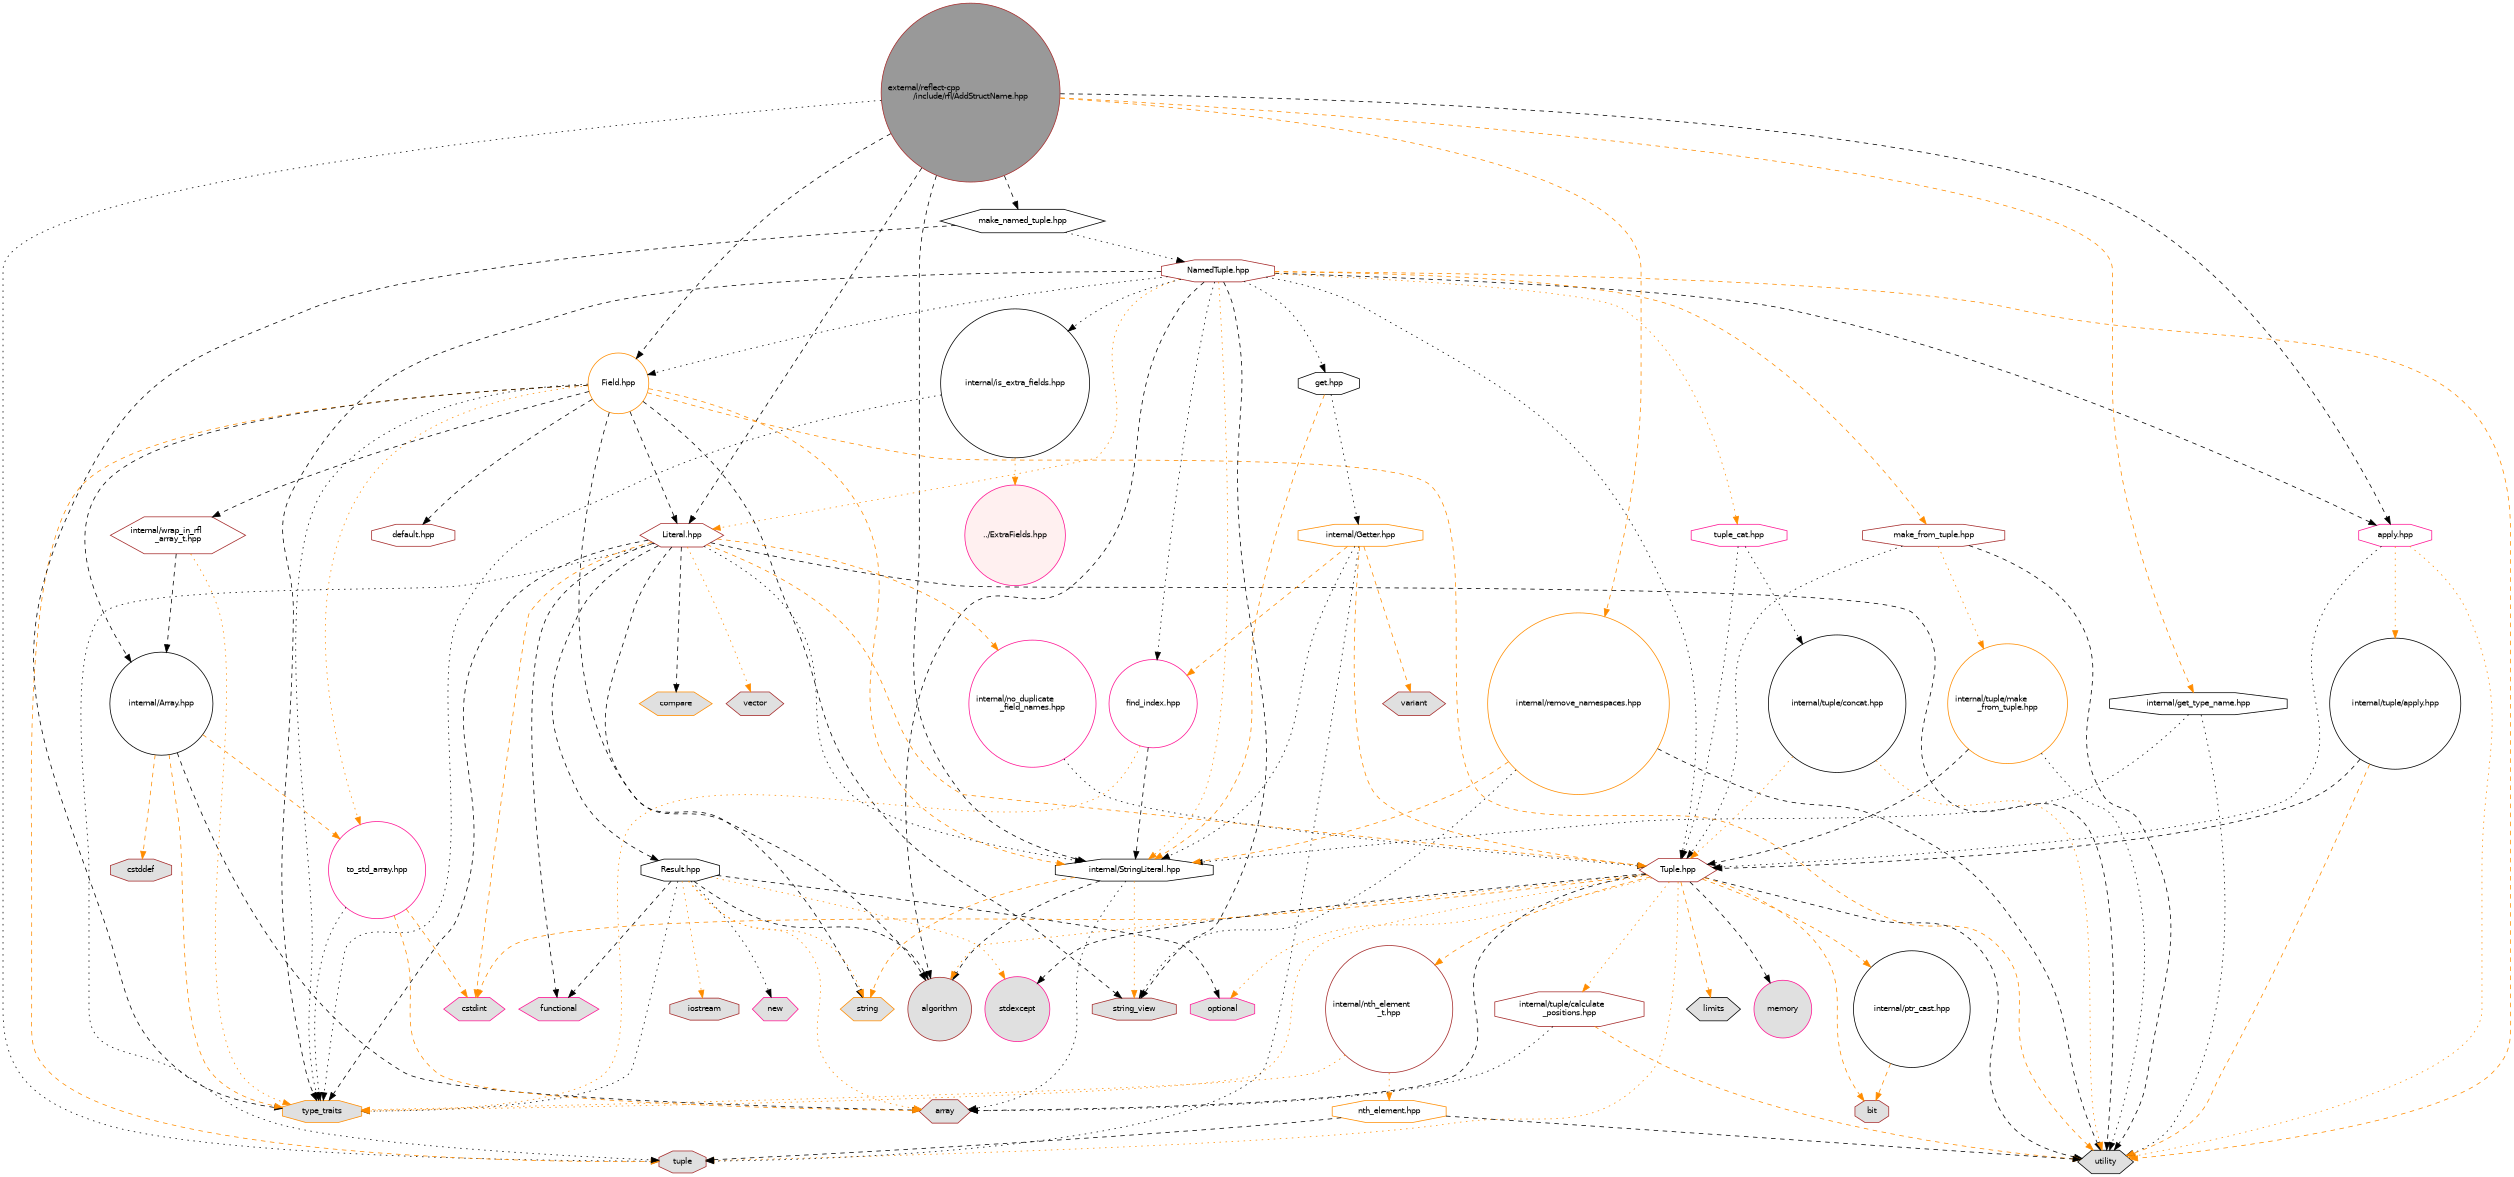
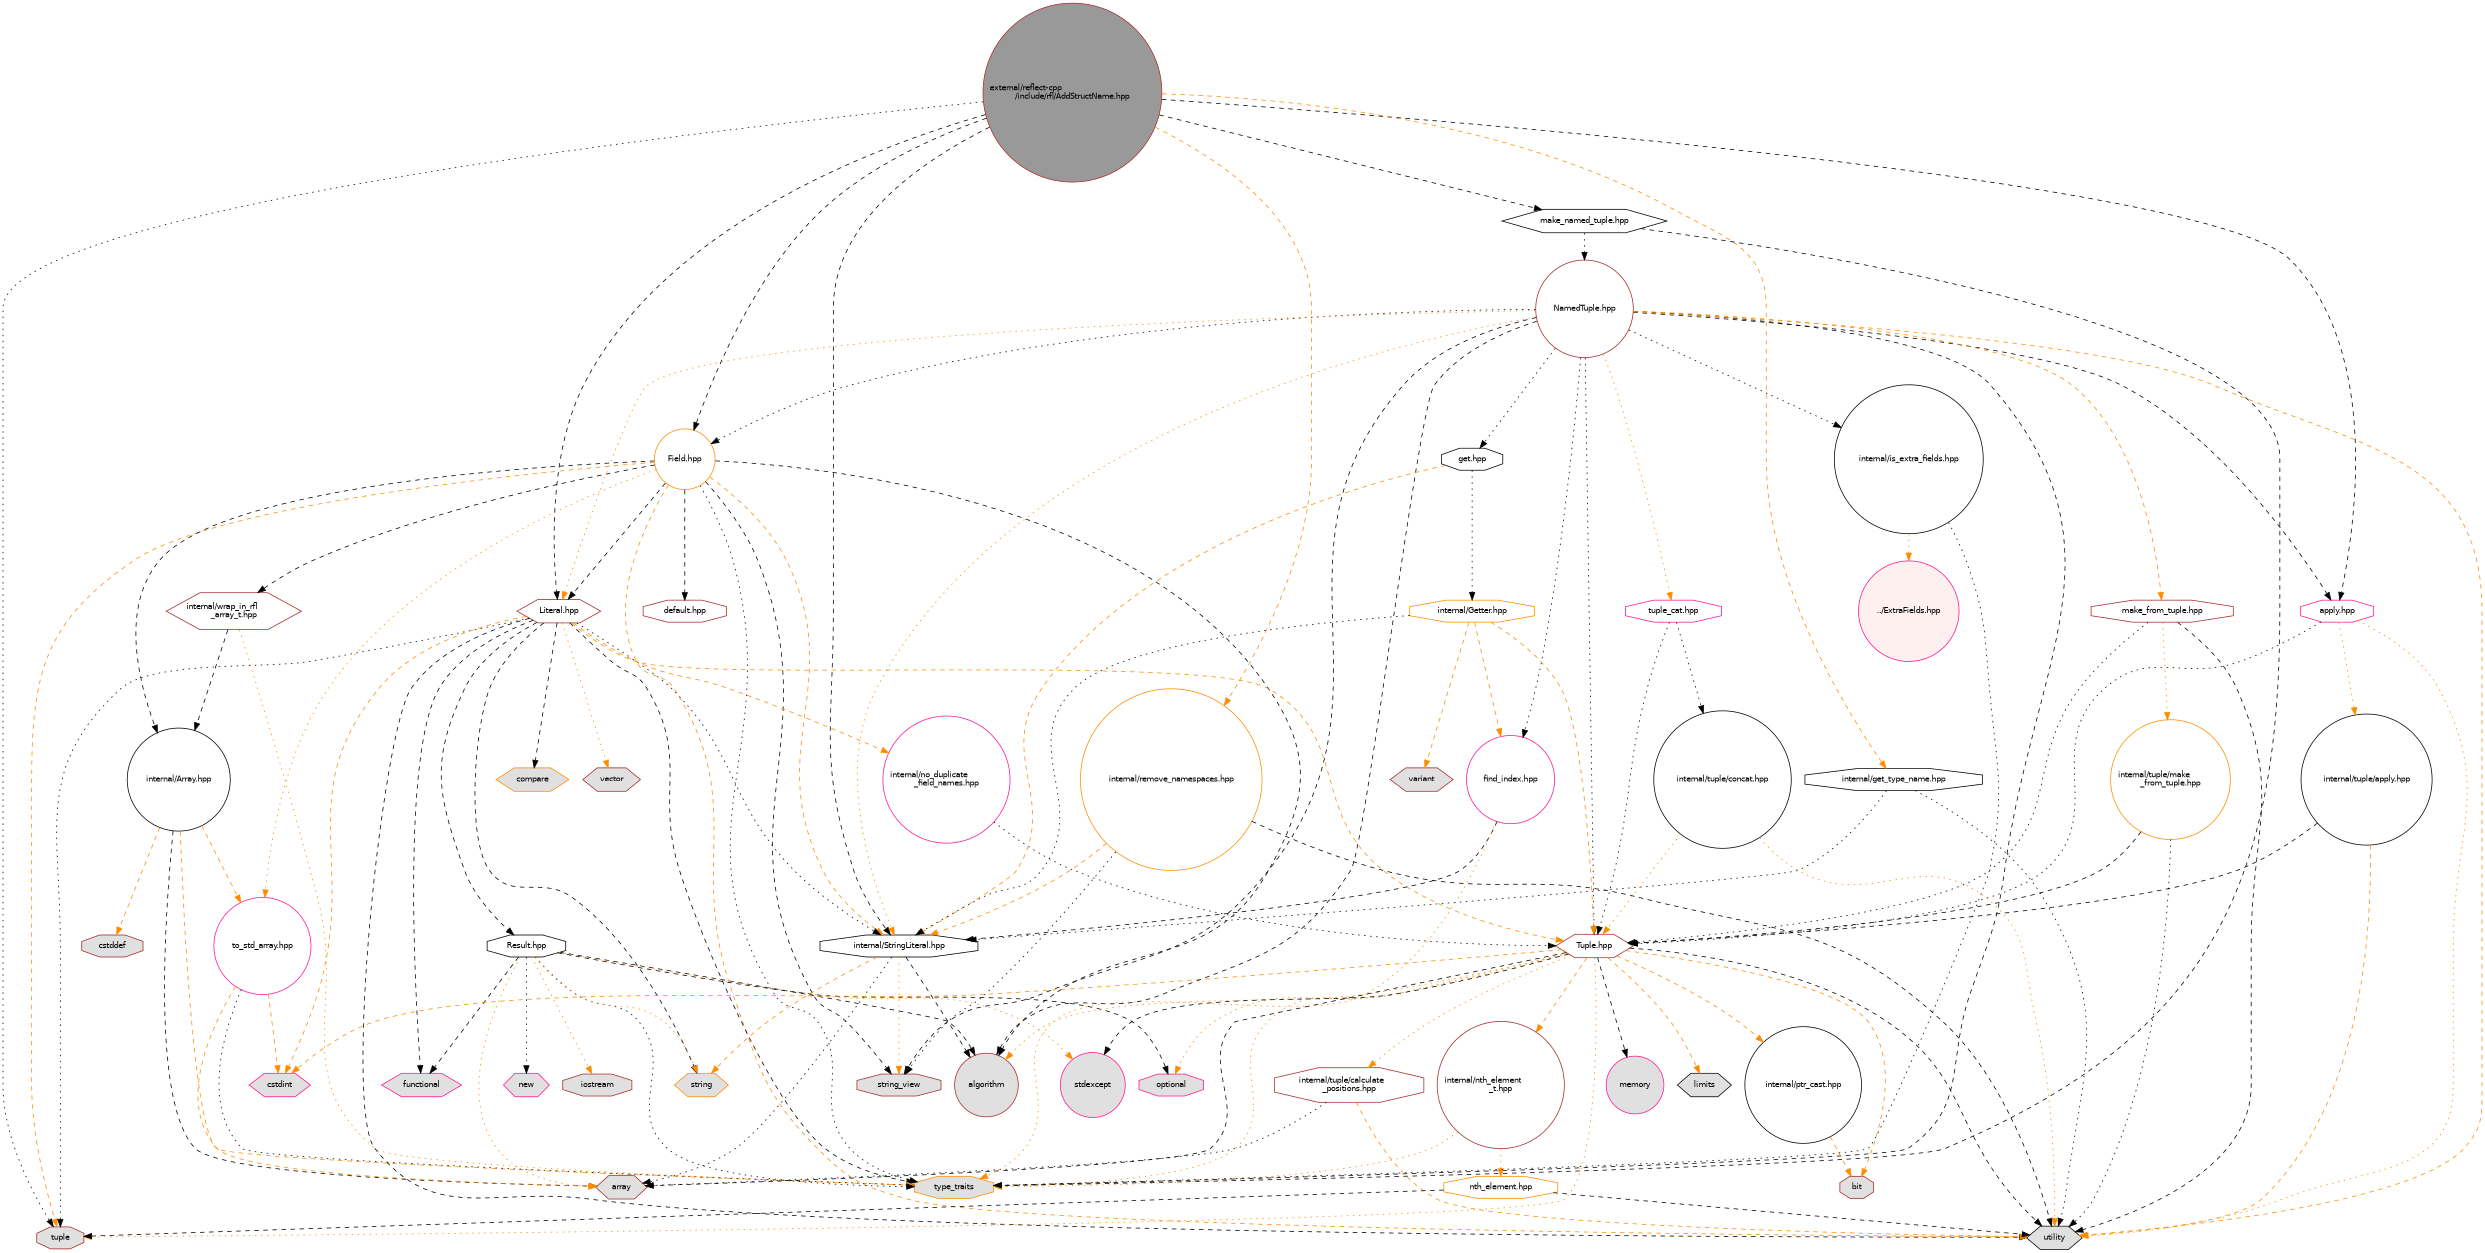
node "NamedTuple.hpp": shape octagon -> circle
edge "internal/Getter.hpp" -> "tuple": removed
